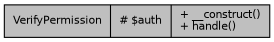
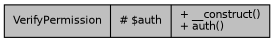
node "VerifyPermission": text "+ handle()" -> "+ auth()"
